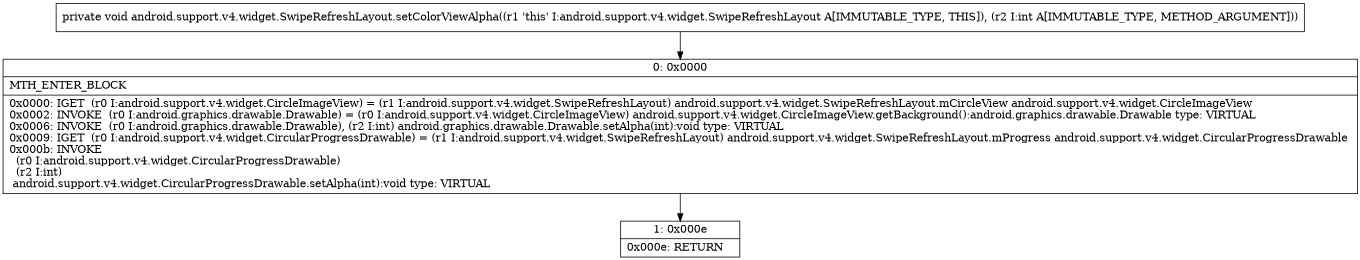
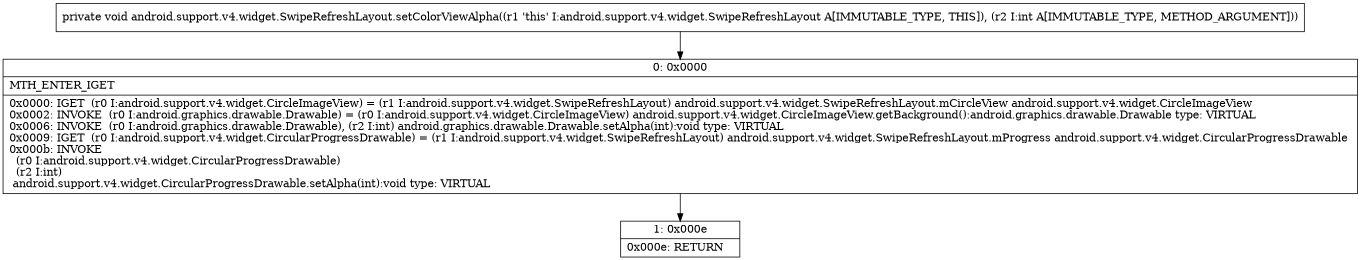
node "0: 0x0000": text "MTH_ENTER_BLOCK" -> "MTH_ENTER_IGET"
